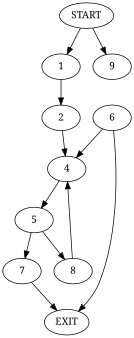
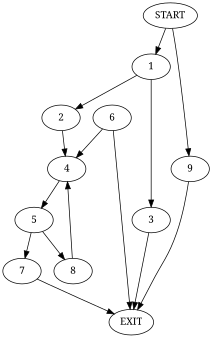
node "3": added
edge "9" -> "EXIT": added
